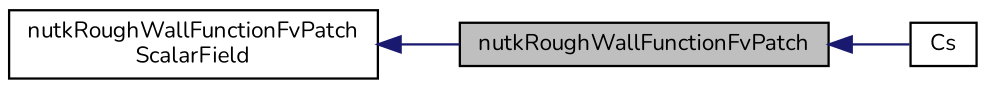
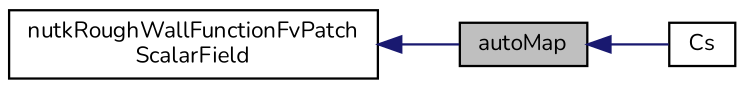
node "nutkRoughWallFunctionFvPatch": label "nutkRoughWallFunctionFvPatch" -> "autoMap"
